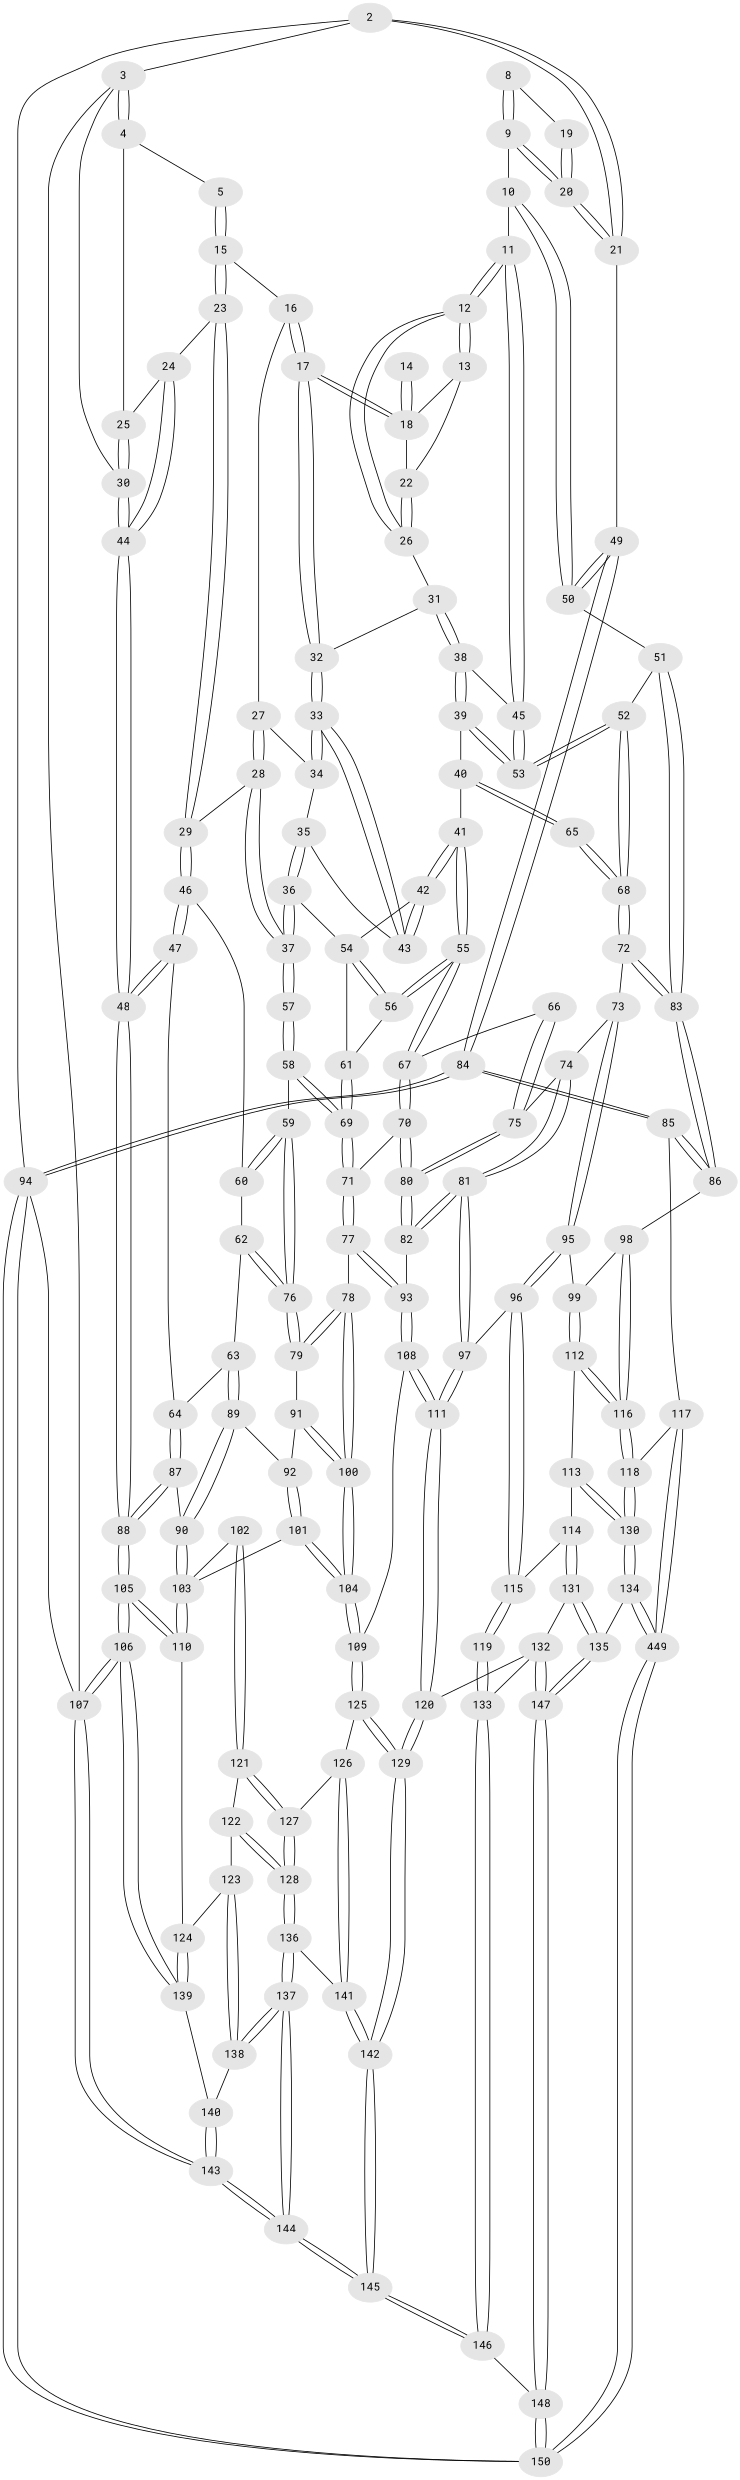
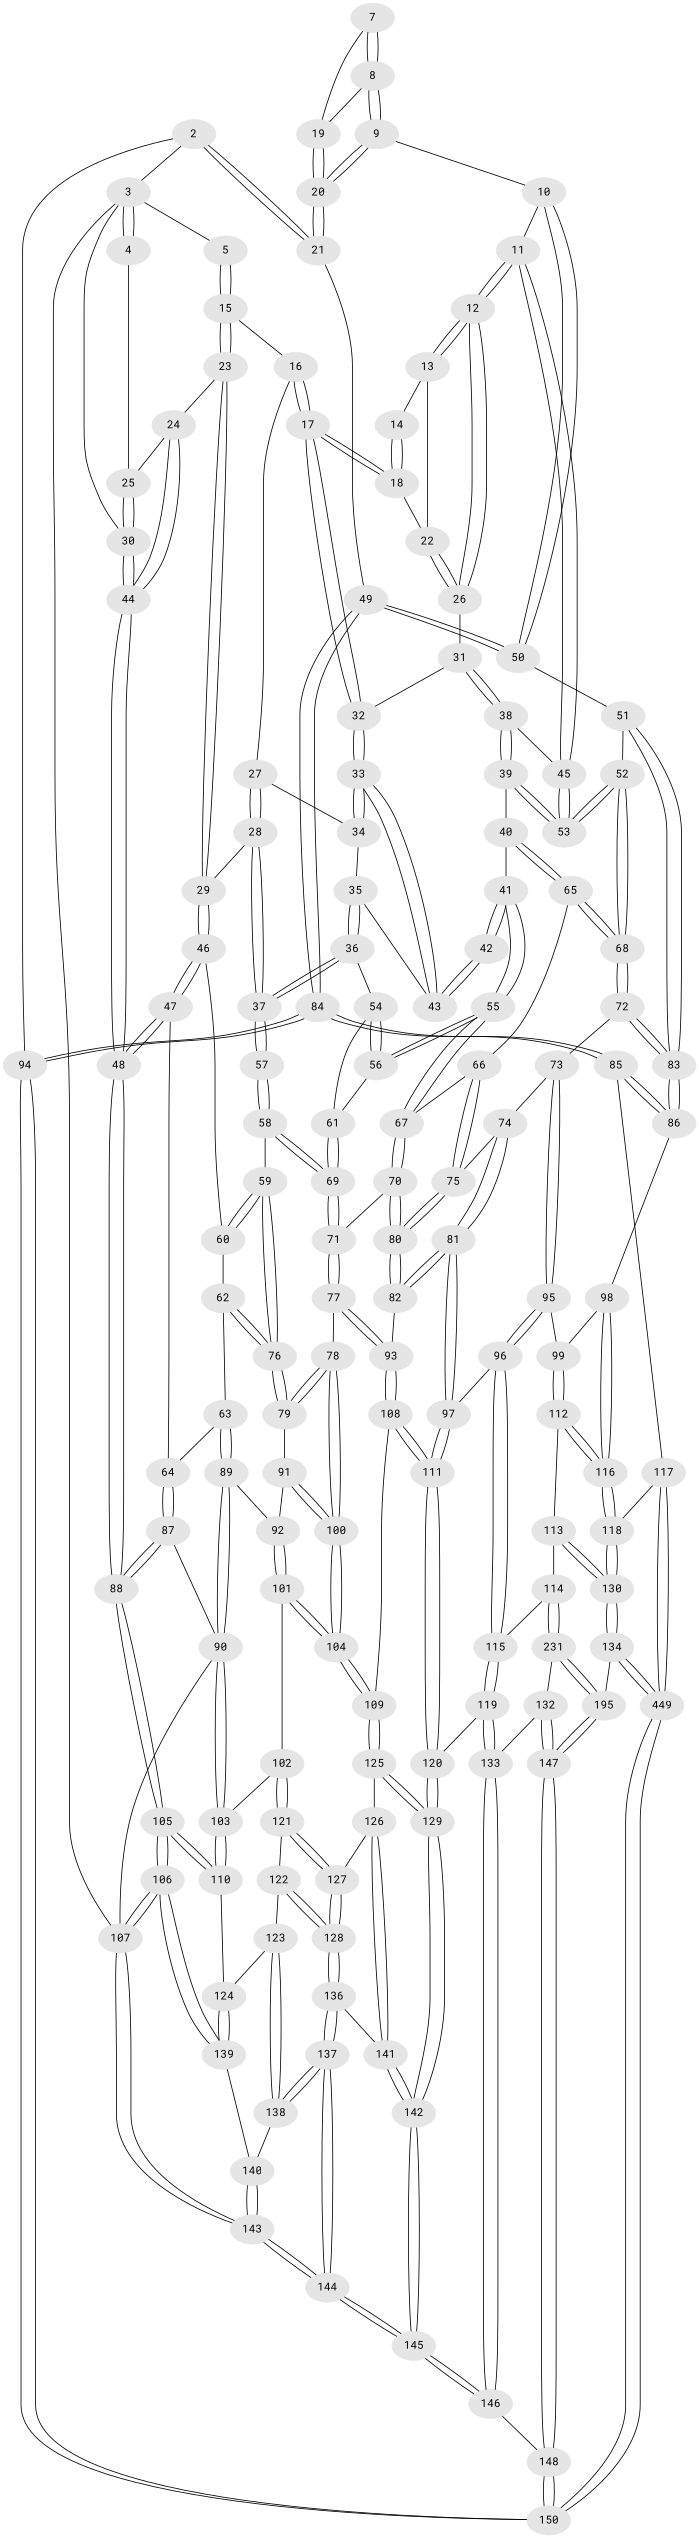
node "7": added
edge "4" -- "5": now "3" -- "5"
edge "13" -- "18": now "13" -- "14"
edge "42" -- "54": removed
edge "65" -- "66": added
edge "94" -- "107": now "90" -- "107"
edge "101" -- "103": now "101" -- "102"
node "131": label "131" -> "231"
node "135": label "135" -> "195"
edge "132" -- "120": now "119" -- "120"
